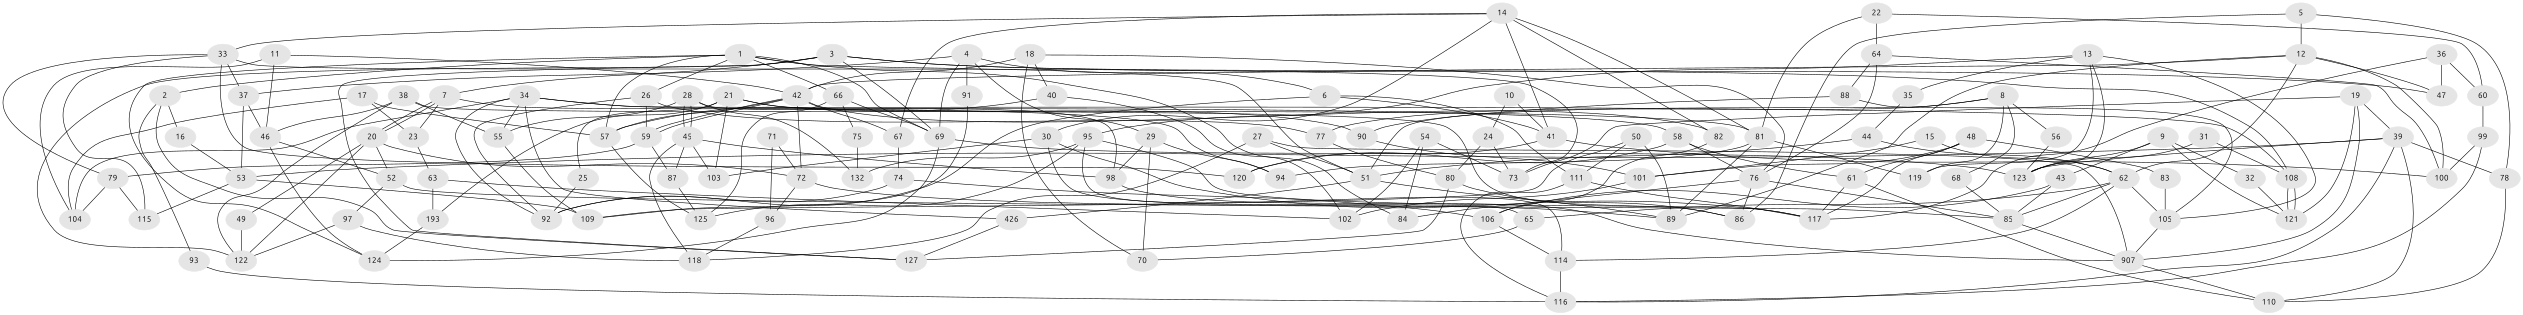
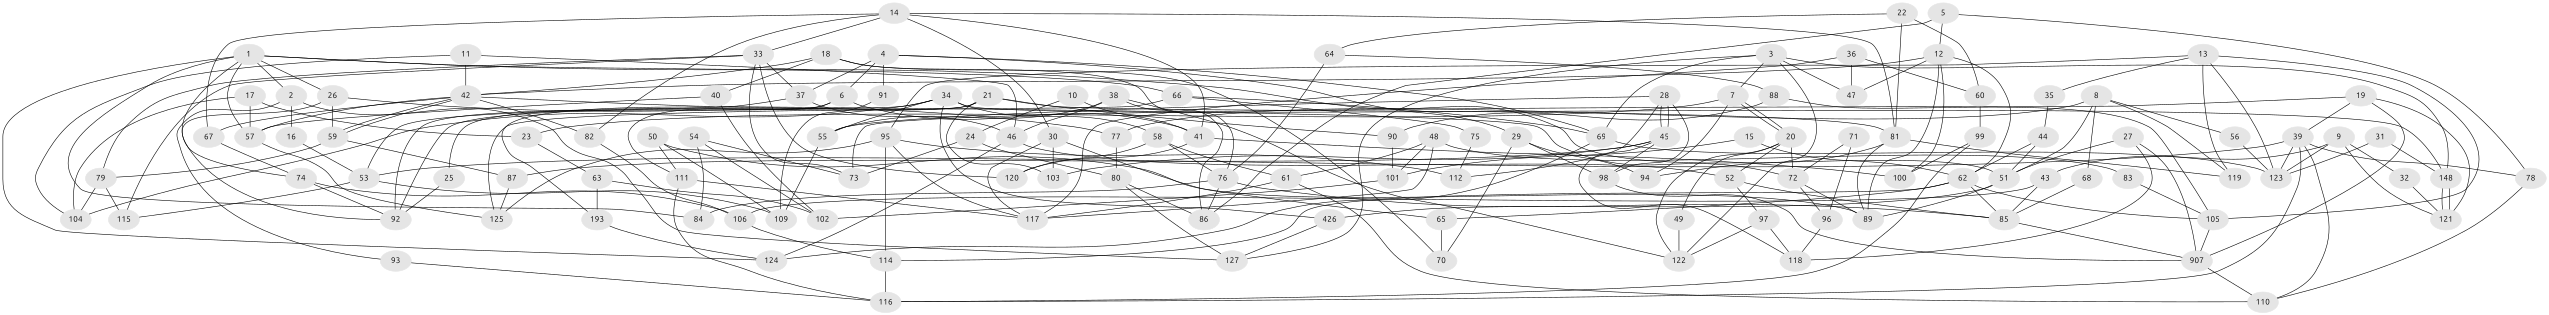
edge "64" -- "100": removed
edge "1" -- "69": now "1" -- "74"
node "132": label "132" -> "112"
node "108": label "108" -> "148"
